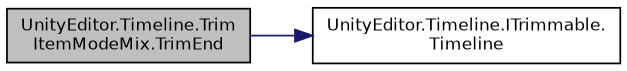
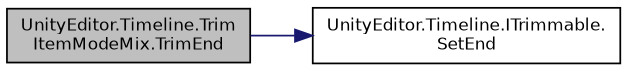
node "UnityEditor.Timeline.ITrimmable. Timeline": label "UnityEditor.Timeline.ITrimmable. Timeline" -> "UnityEditor.Timeline.ITrimmable. SetEnd"
